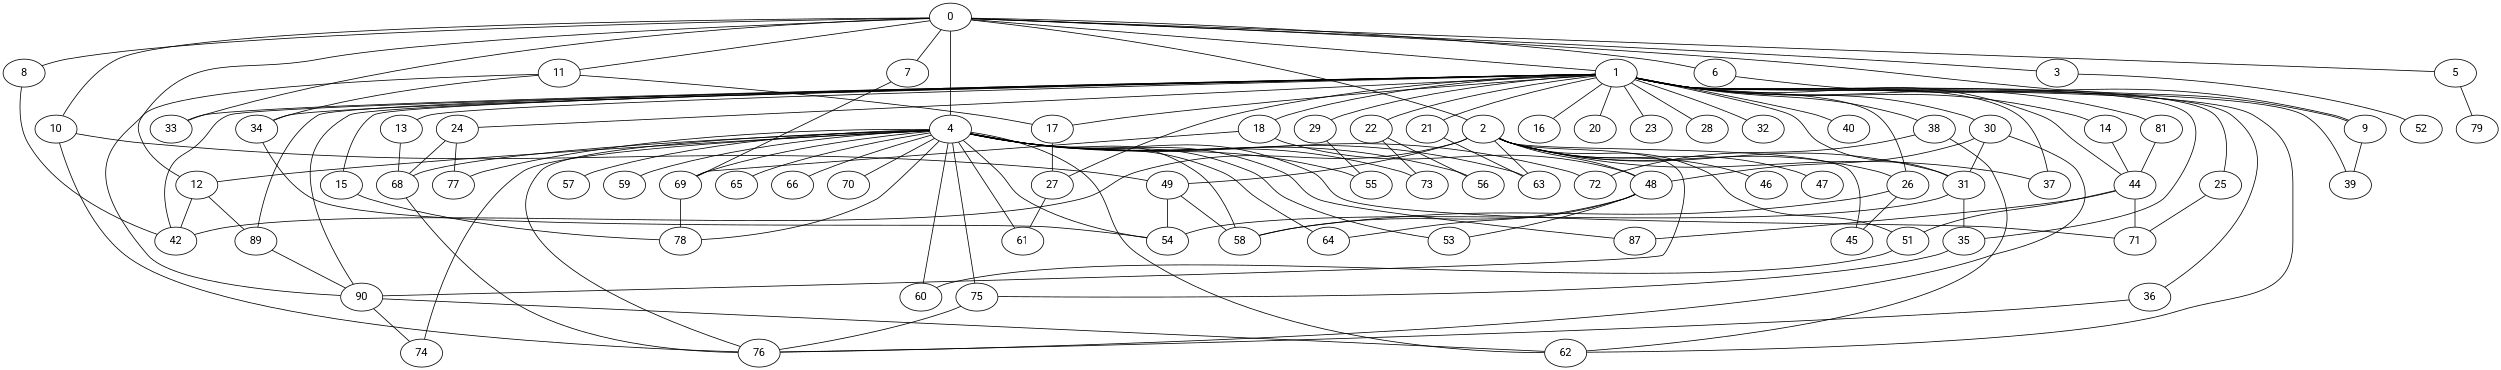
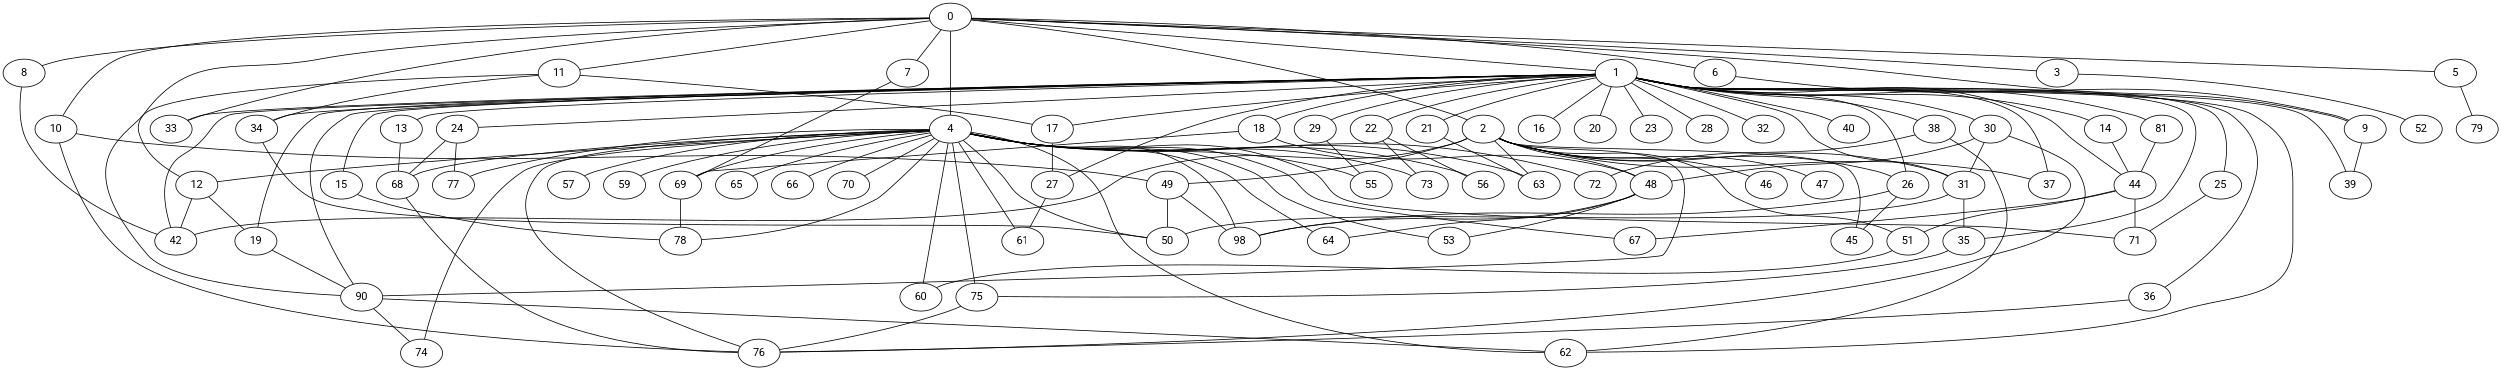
node "89": label "89" -> "19"
node "54": label "54" -> "50"
node "58": label "58" -> "98"
node "87": label "87" -> "67"
